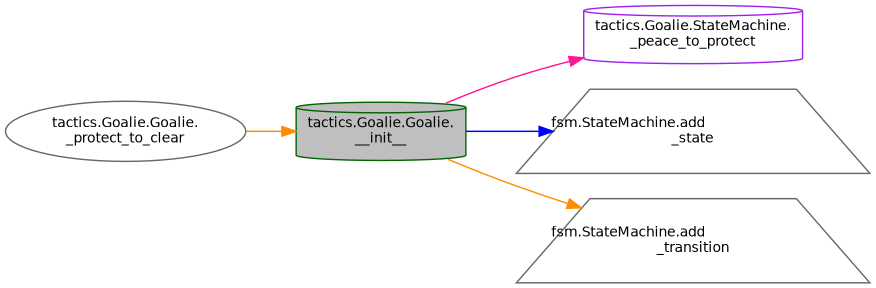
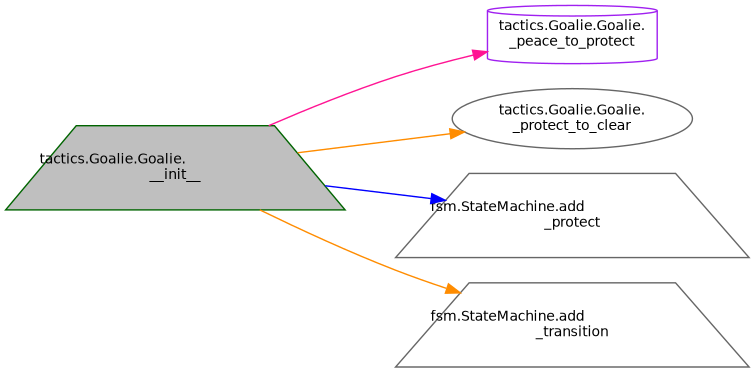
node "tactics.Goalie.StateMachine. _peace_to_protect": label "tactics.Goalie.StateMachine. _peace_to_protect" -> "tactics.Goalie.Goalie. _peace_to_protect"
edge "tactics.Goalie.Goalie. _protect_to_clear" -> "tactics.Goalie.Goalie. __init__": reversed
node "tactics.Goalie.Goalie. __init__": shape cylinder -> trapezium
node "fsm.StateMachine.add _state": label "fsm.StateMachine.add _state" -> "fsm.StateMachine.add _protect"
